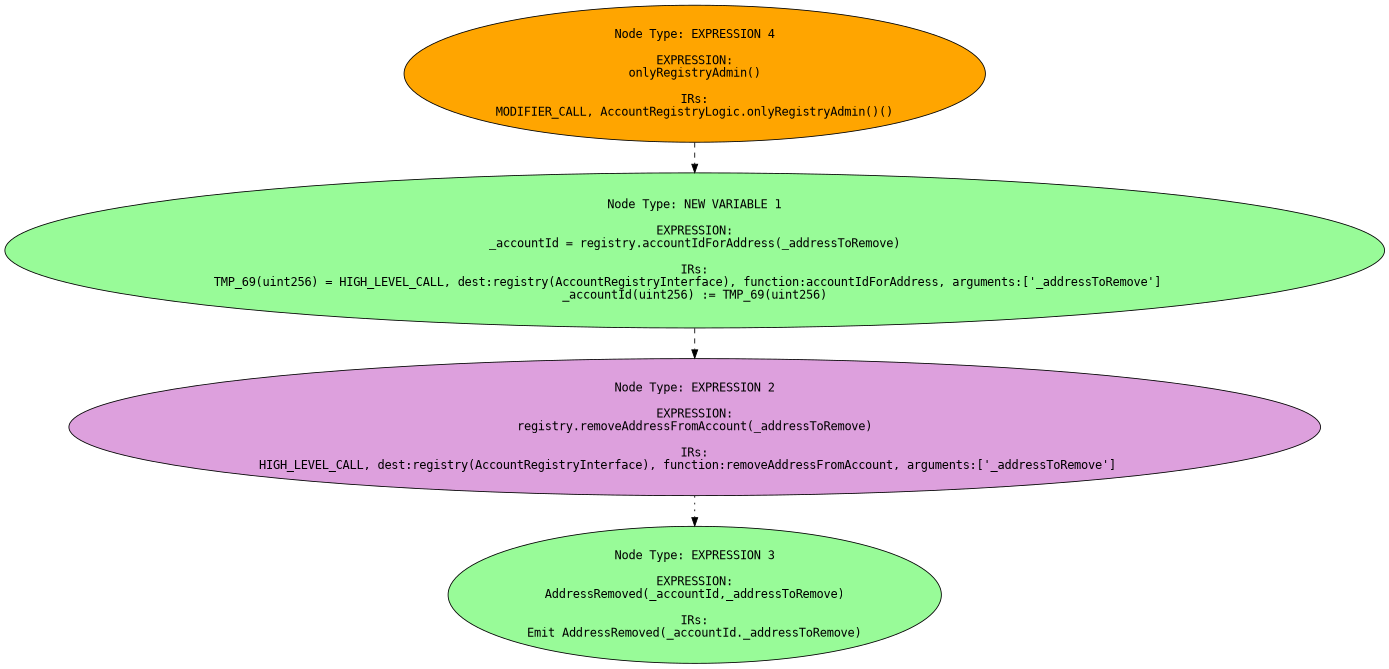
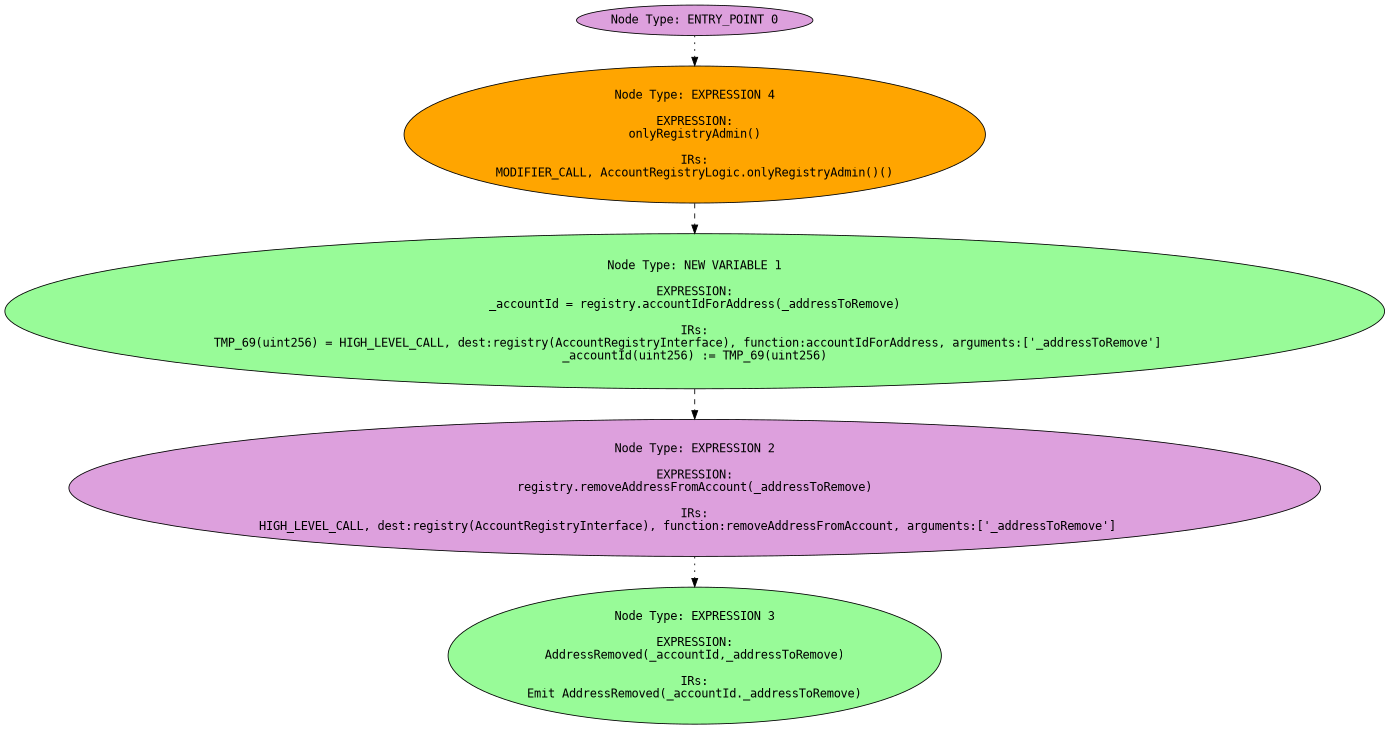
node "Node Type: ENTRY_POINT 0": added
